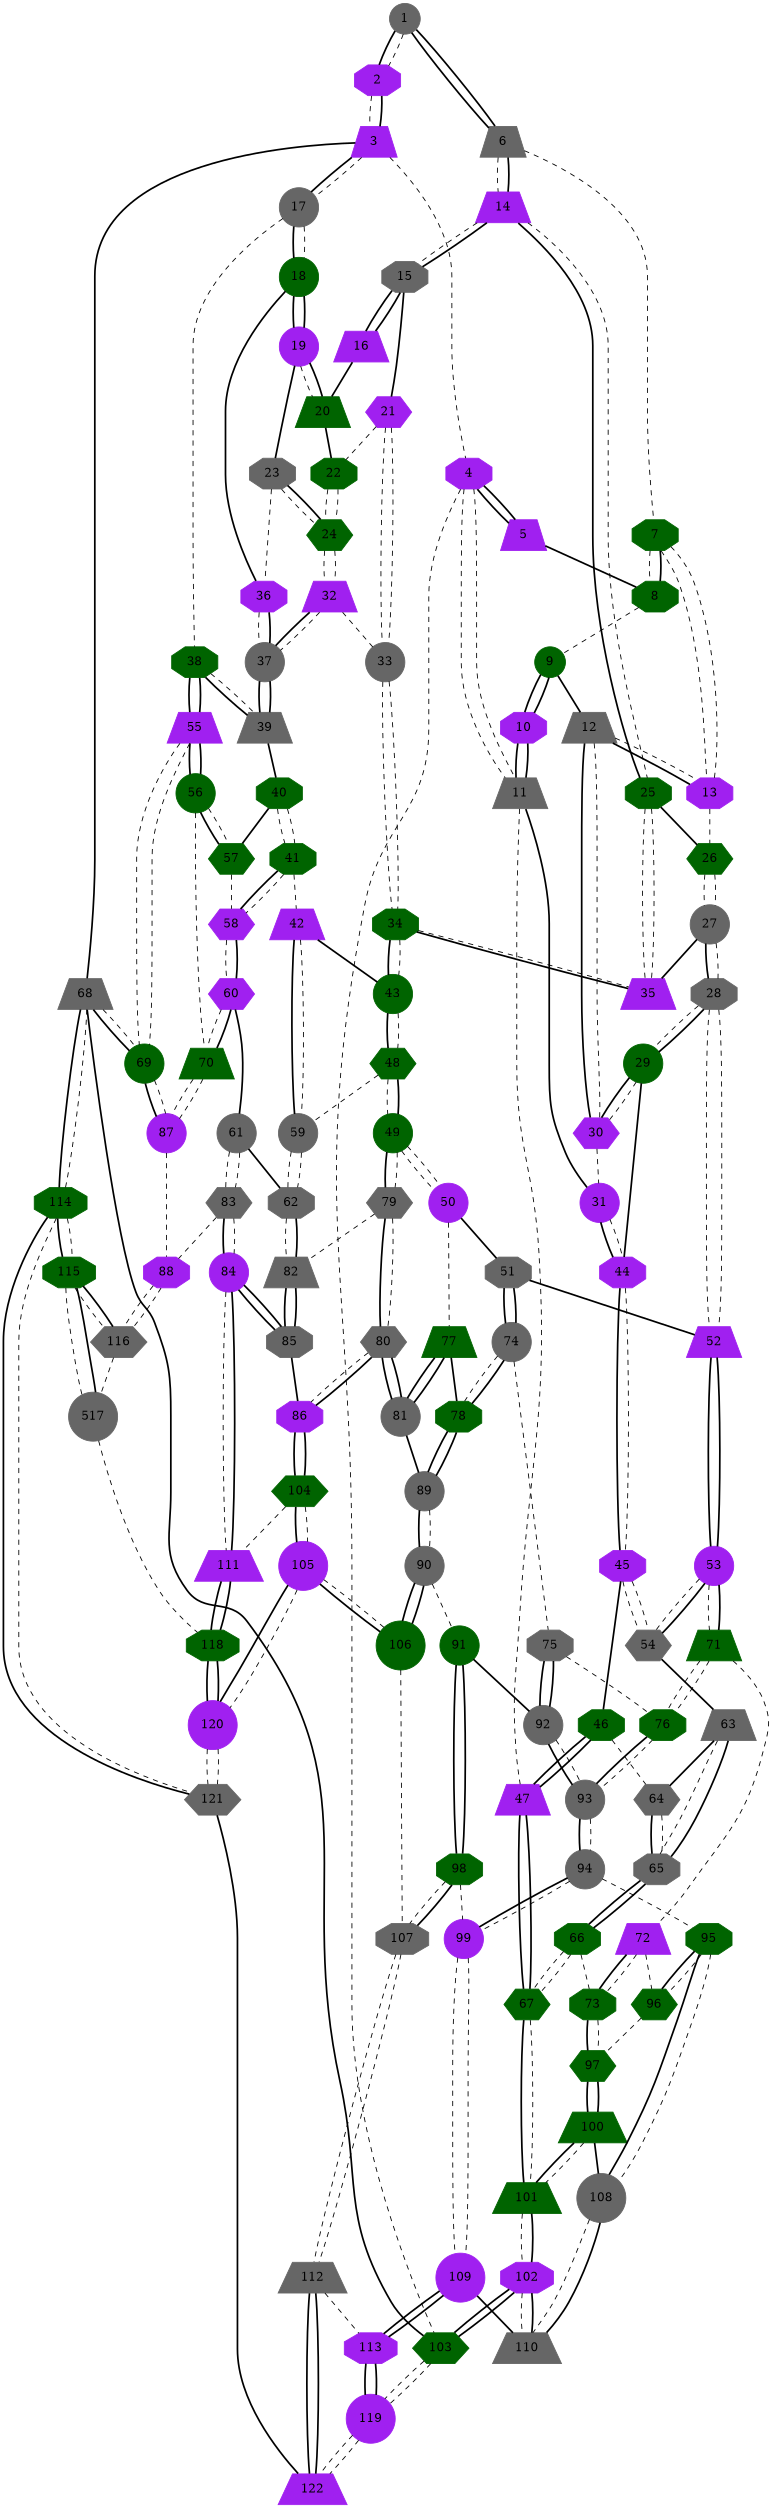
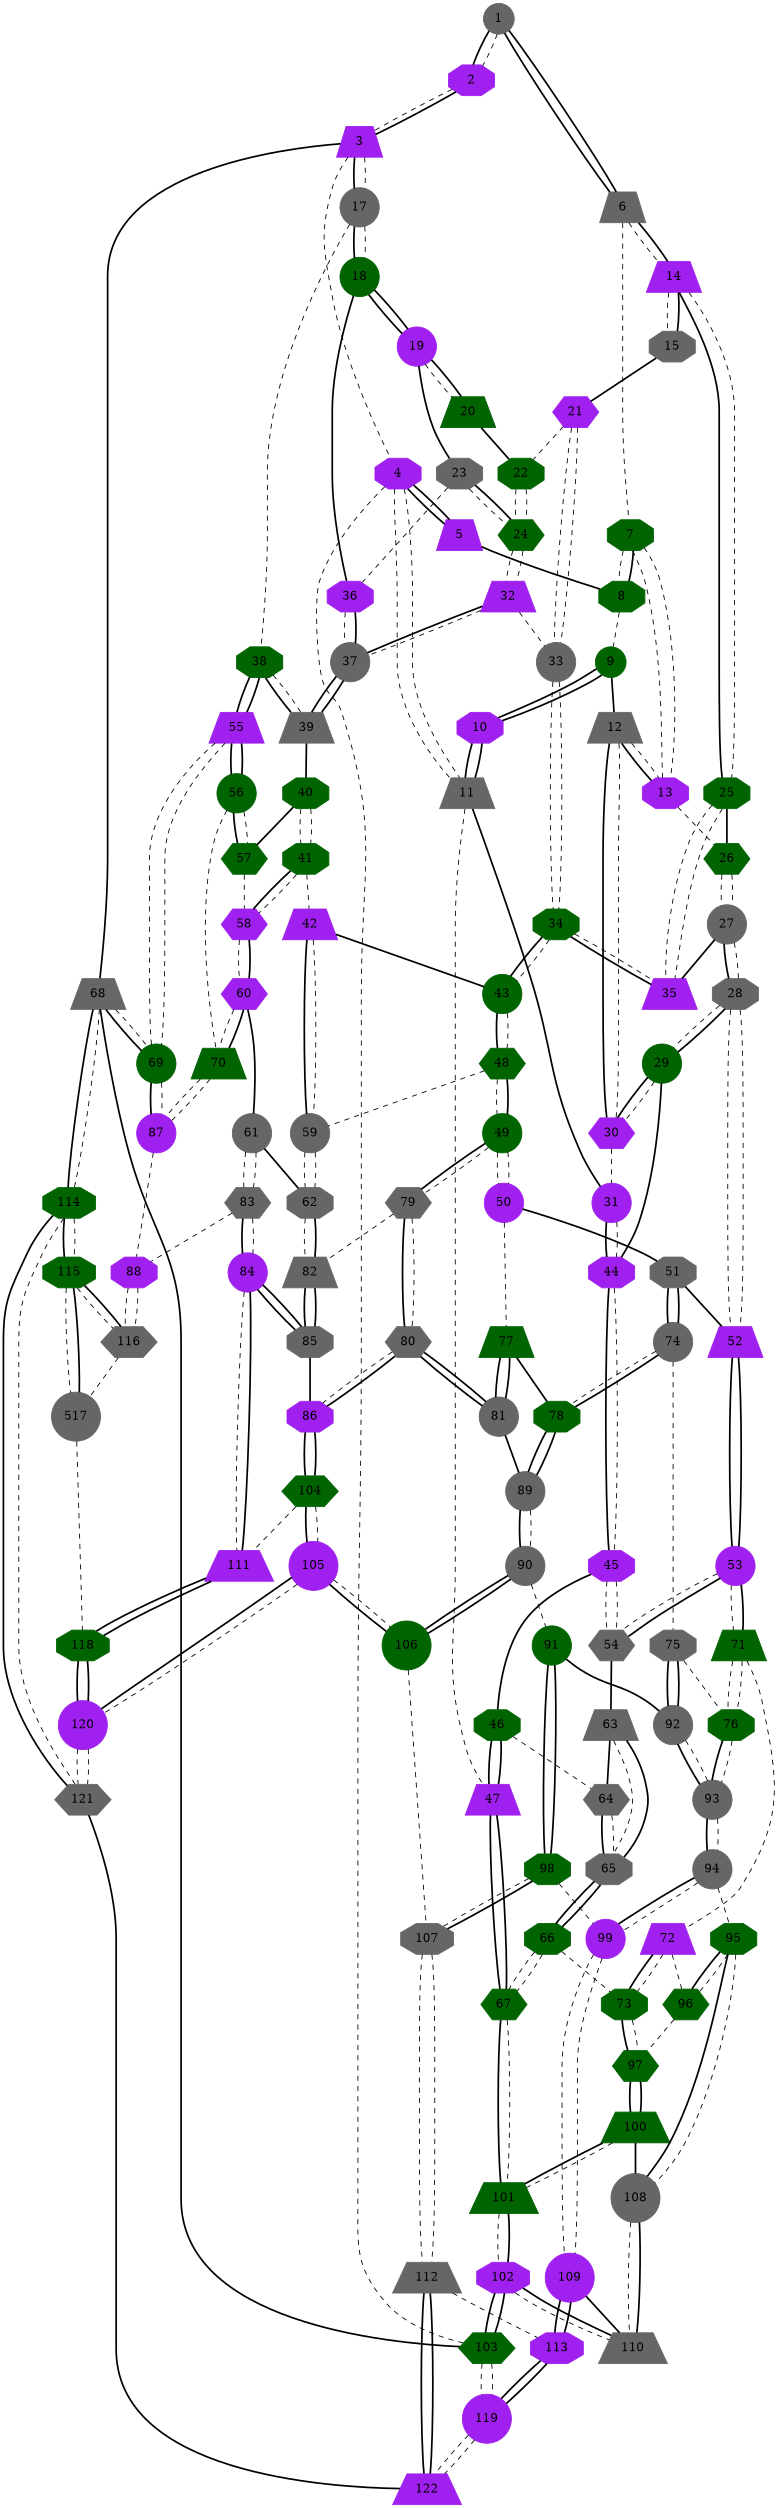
node "16": removed
